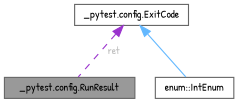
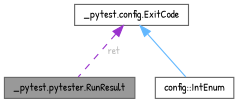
node "_pytest.config.RunResult": label "_pytest.config.RunResult" -> "_pytest.pytester.RunResult"
node "enum::IntEnum": label "enum::IntEnum" -> "config::IntEnum"
